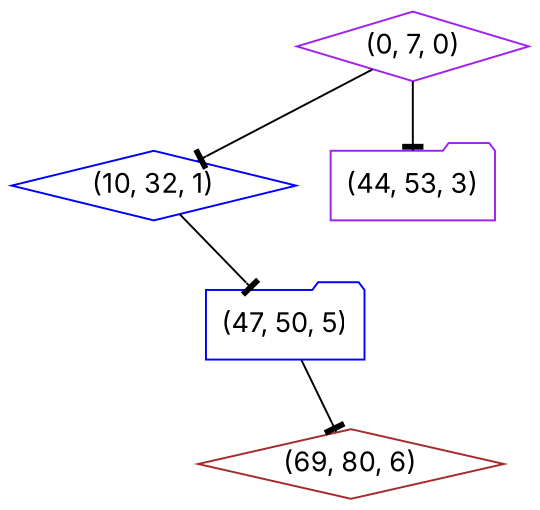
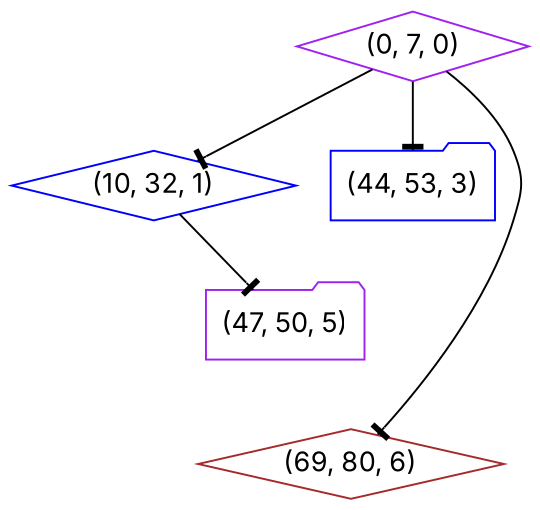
node "(44, 53, 3)": color purple -> blue
node "(47, 50, 5)": color blue -> purple
edge "(47, 50, 5)" -> "(69, 80, 6)": now "(0, 7, 0)" -> "(69, 80, 6)"
